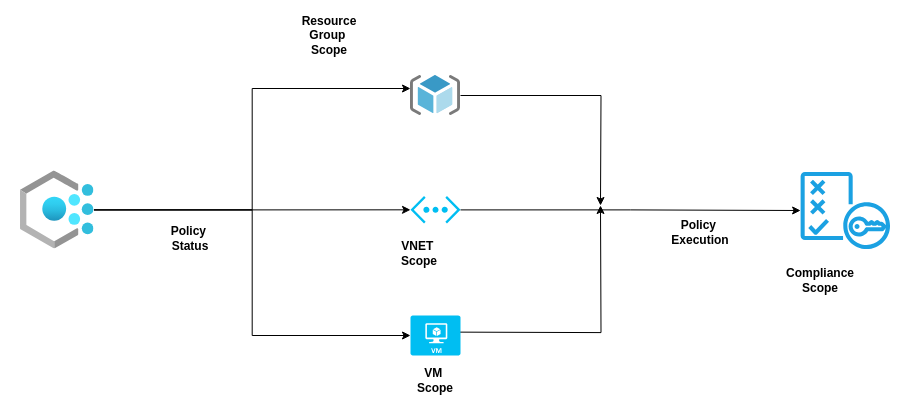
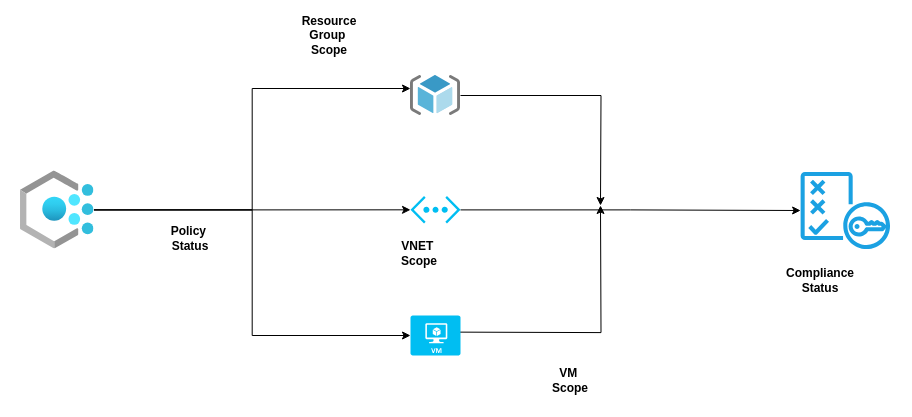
node "Policy Execution": removed
node "Compliance Scope": label "Compliance Scope" -> "Compliance Status"
node "VM Scope": moved (436, 381) -> (571, 381)
